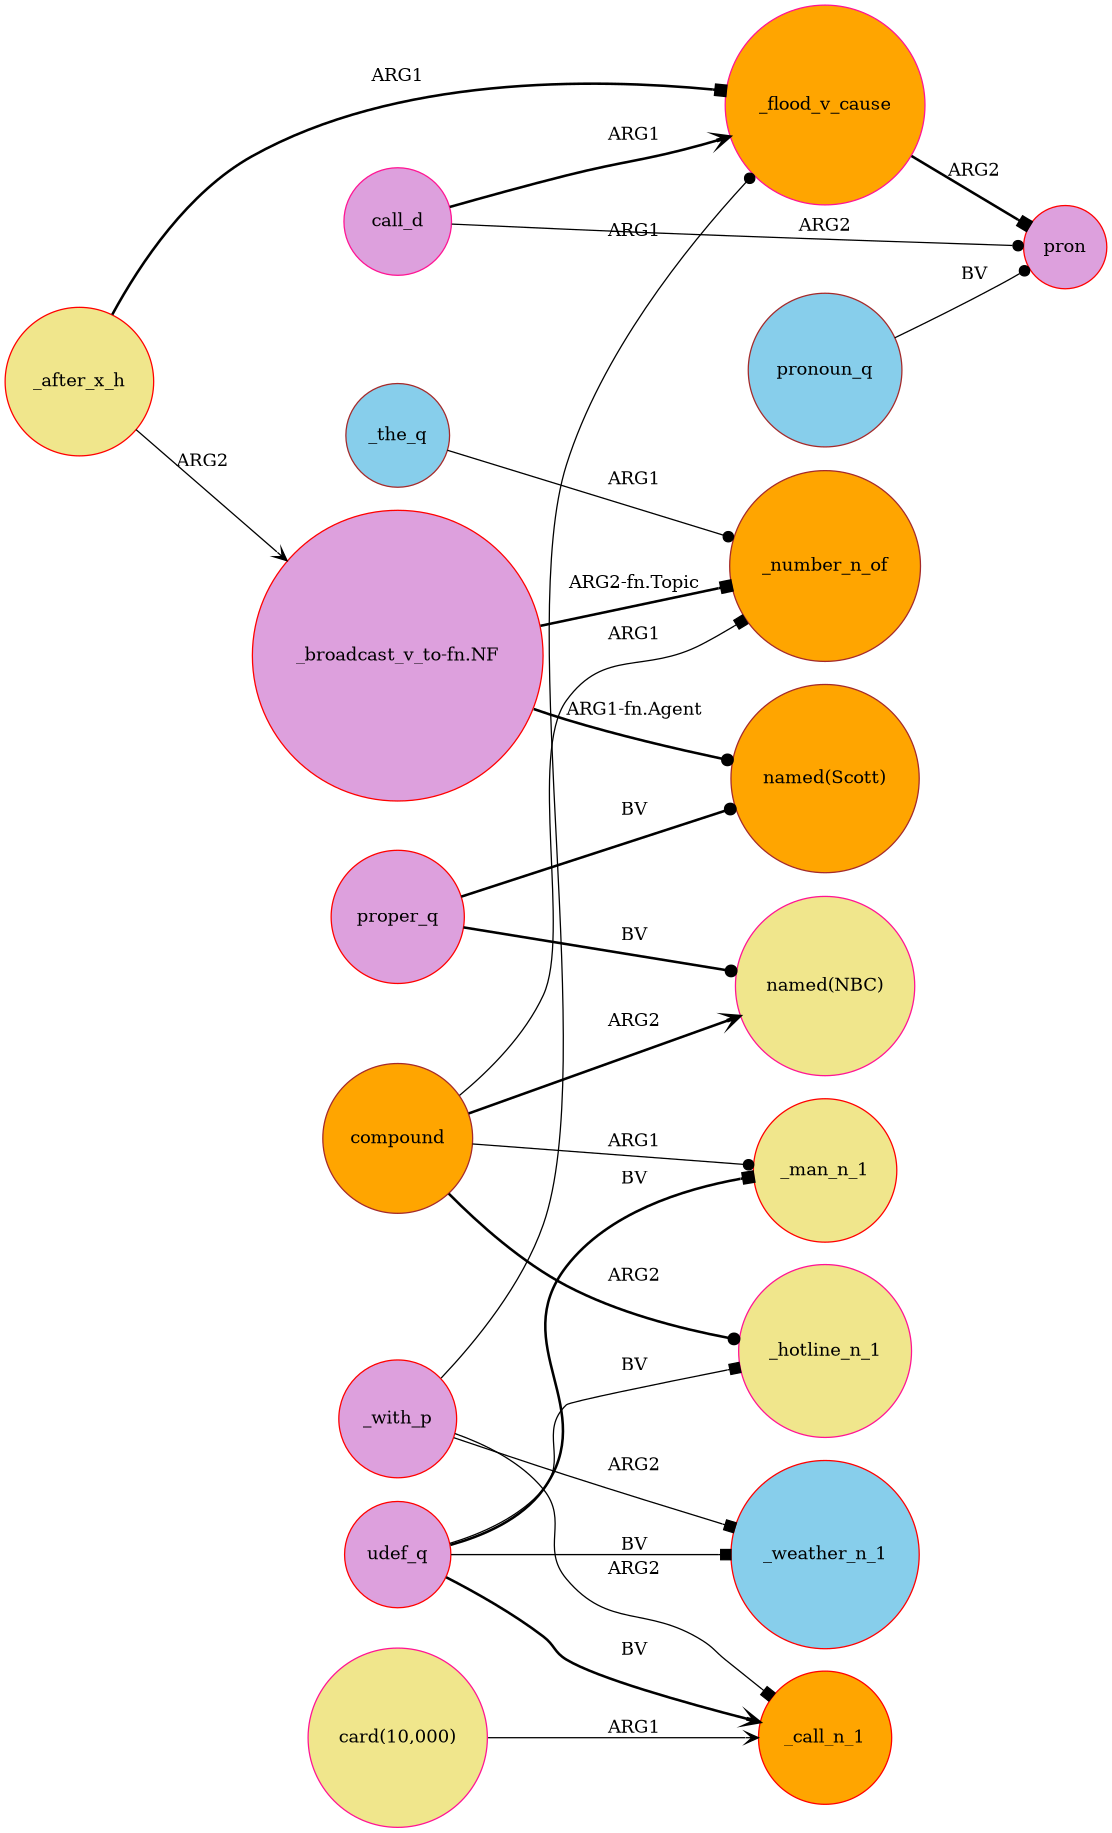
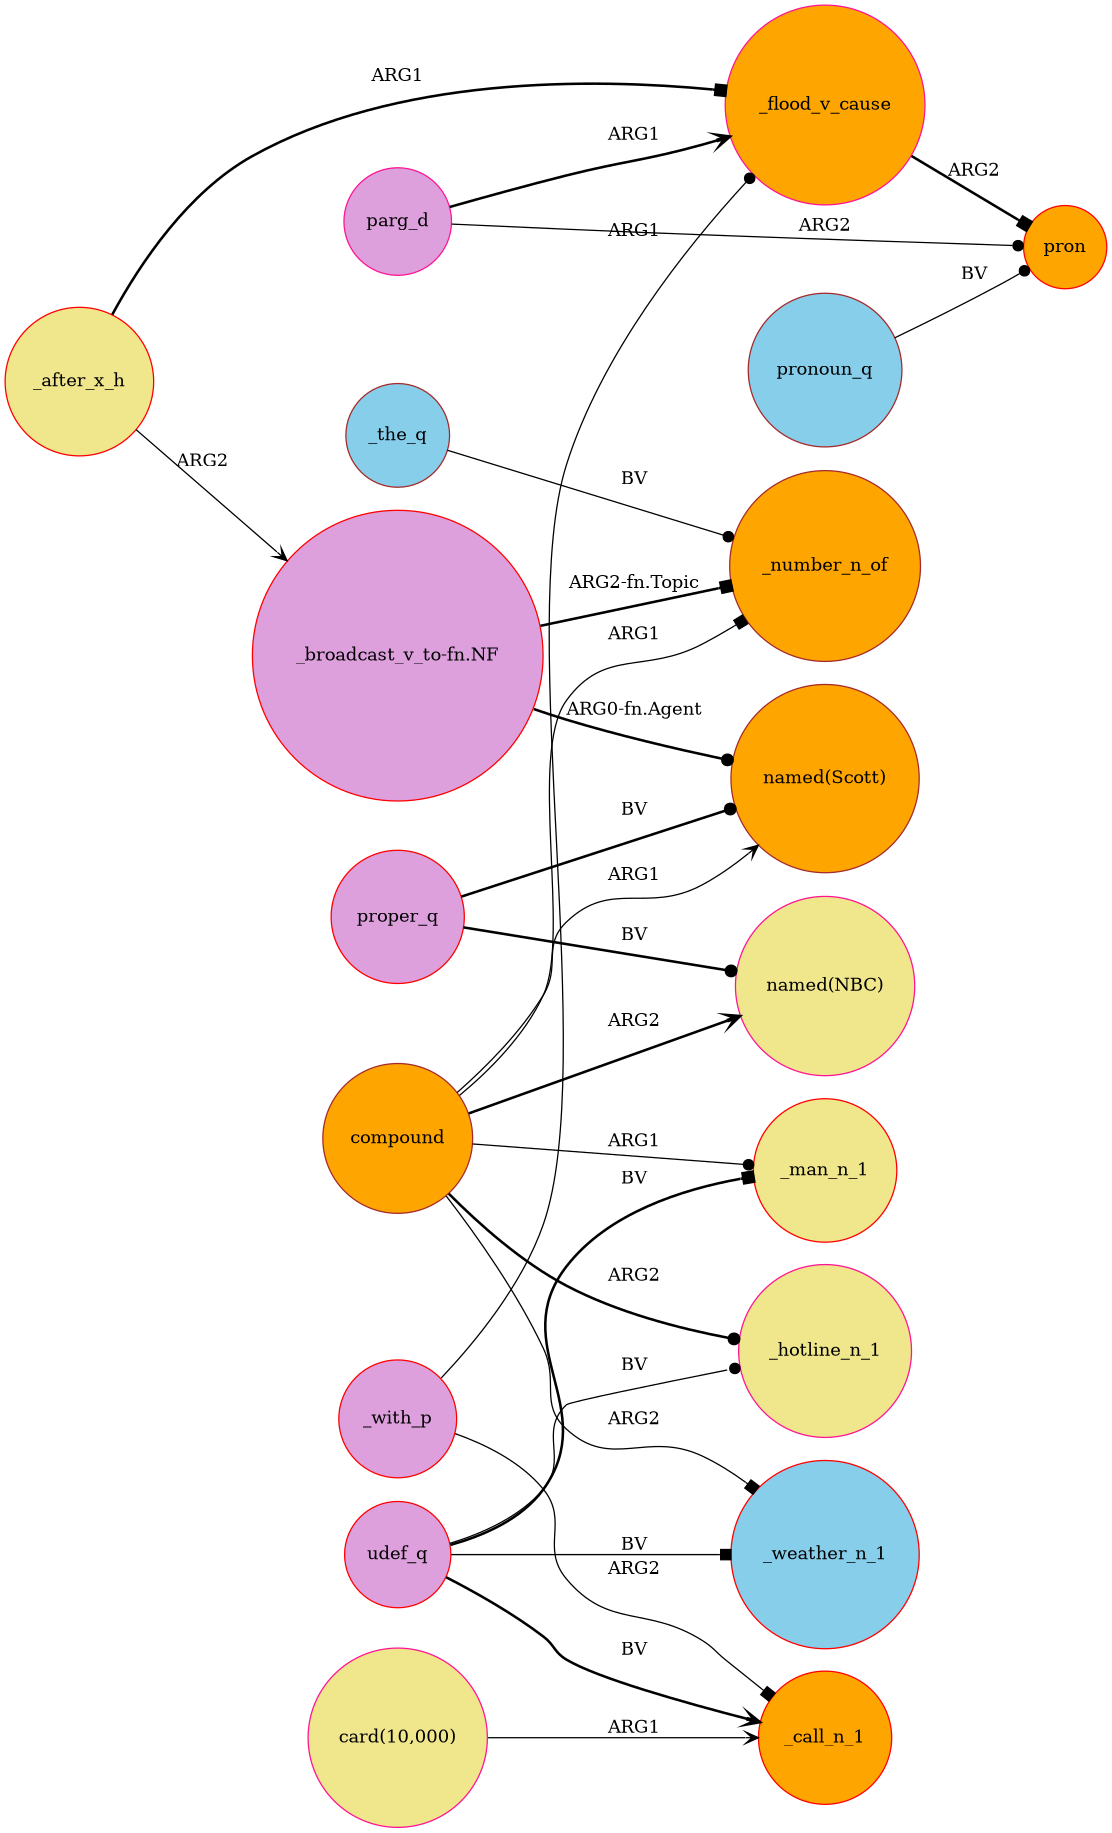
node "call_d": label "call_d" -> "parg_d"
node "pron": fillcolor plum -> orange
edge "_the_q" -> "_number_n_of": label "ARG1" -> "BV"
edge "_broadcast_v_to-fn.NF" -> "named(Scott)": label "ARG1-fn.Agent" -> "ARG0-fn.Agent"
edge "compound" -> "named(Scott)": added, label "ARG1"
edge "udef_q" -> "_hotline_n_1": arrowhead box -> dot
edge "_with_p" -> "_weather_n_1": now "compound" -> "_weather_n_1"
